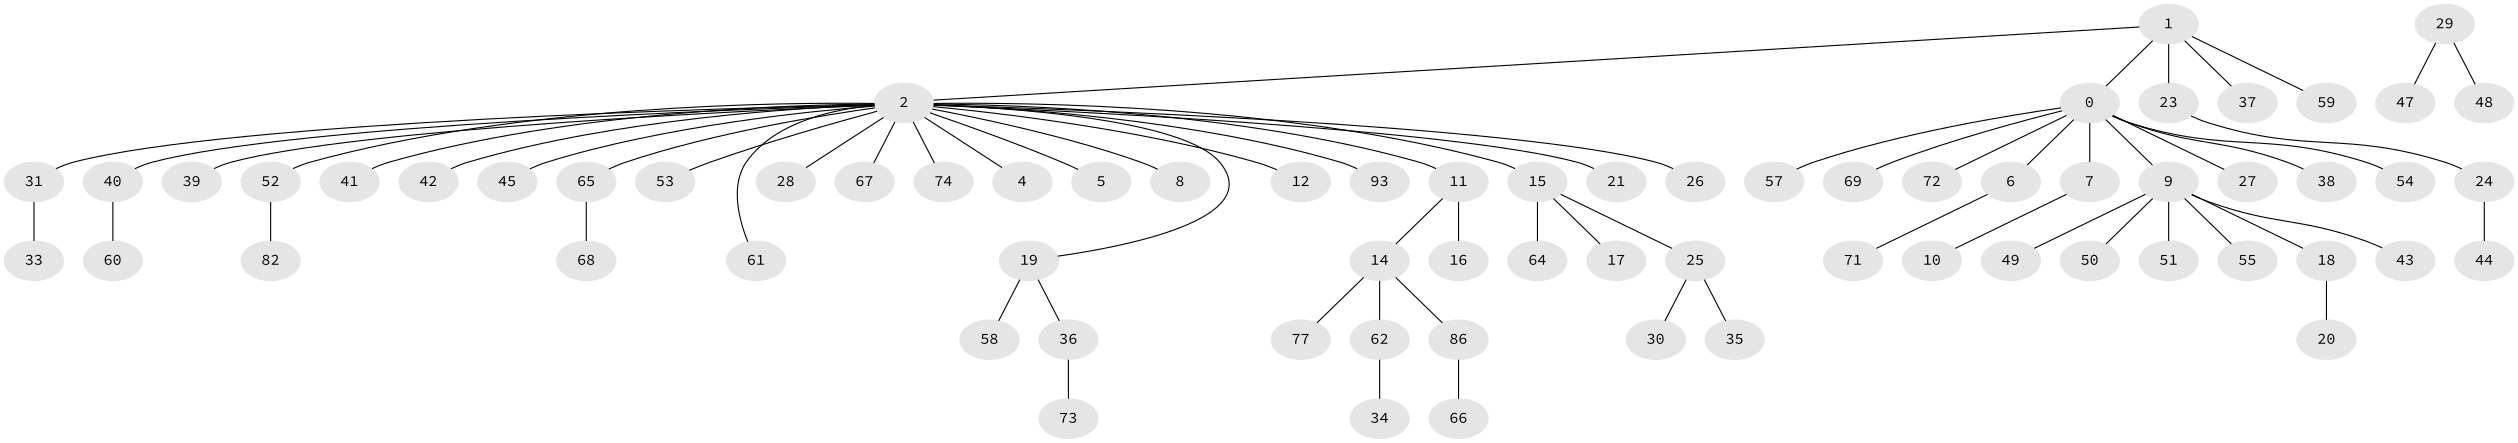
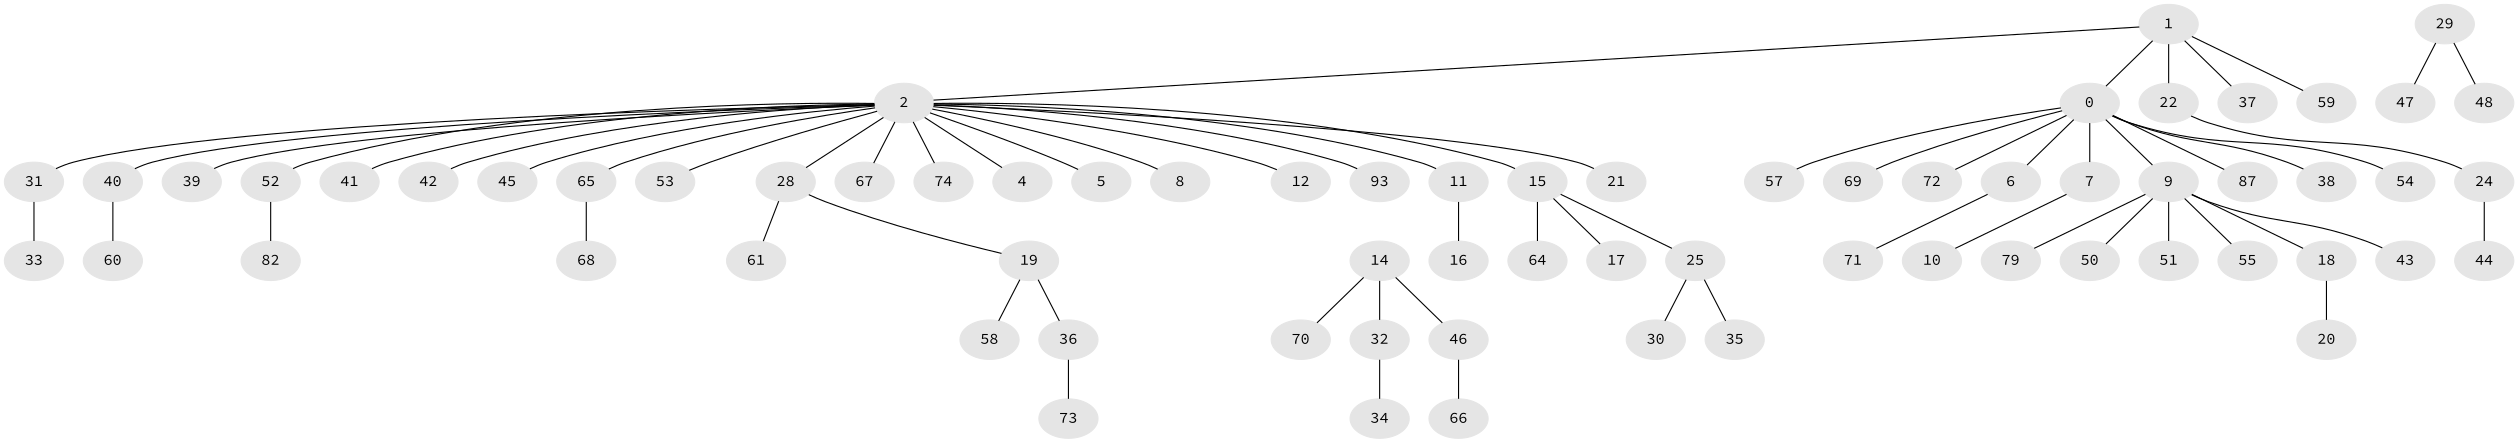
node "23": label "23" -> "22"
edge "2" -- "19": now "28" -- "19"
edge "2" -- "61": now "28" -- "61"
node "26": removed
node "27": label "27" -> "87"
edge "11" -- "14": removed
node "49": label "49" -> "79"
node "77": label "77" -> "70"
node "62": label "62" -> "32"
node "86": label "86" -> "46"
